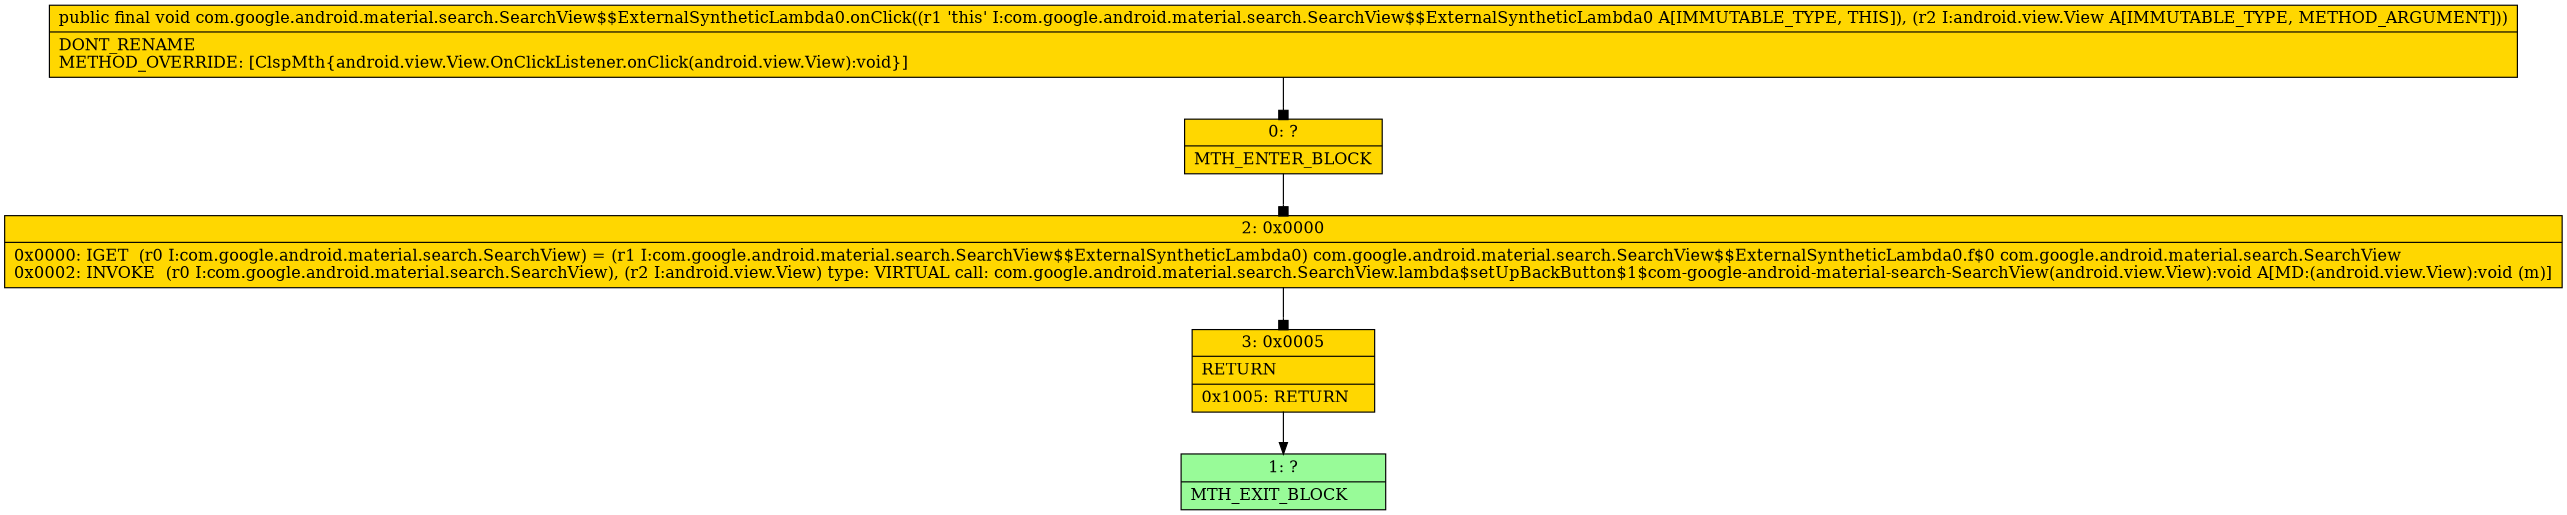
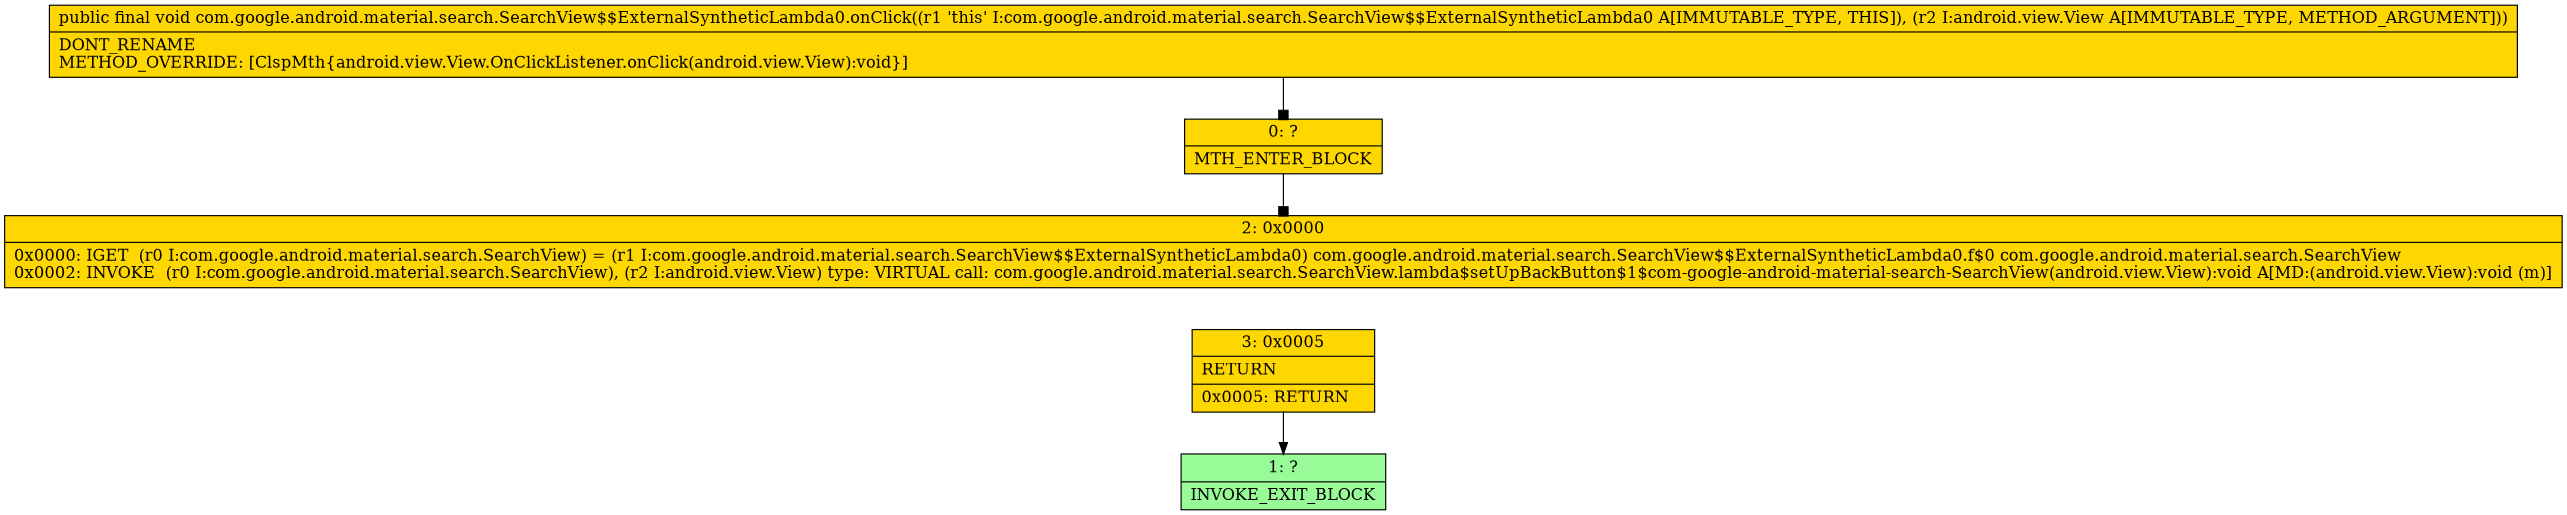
edge "2: 0x0000" -> "3: 0x0005": removed
node "3: 0x0005": text "0x1005: RETURN" -> "0x0005: RETURN"
node "1: ?": text "MTH_EXIT_BLOCK" -> "INVOKE_EXIT_BLOCK"
